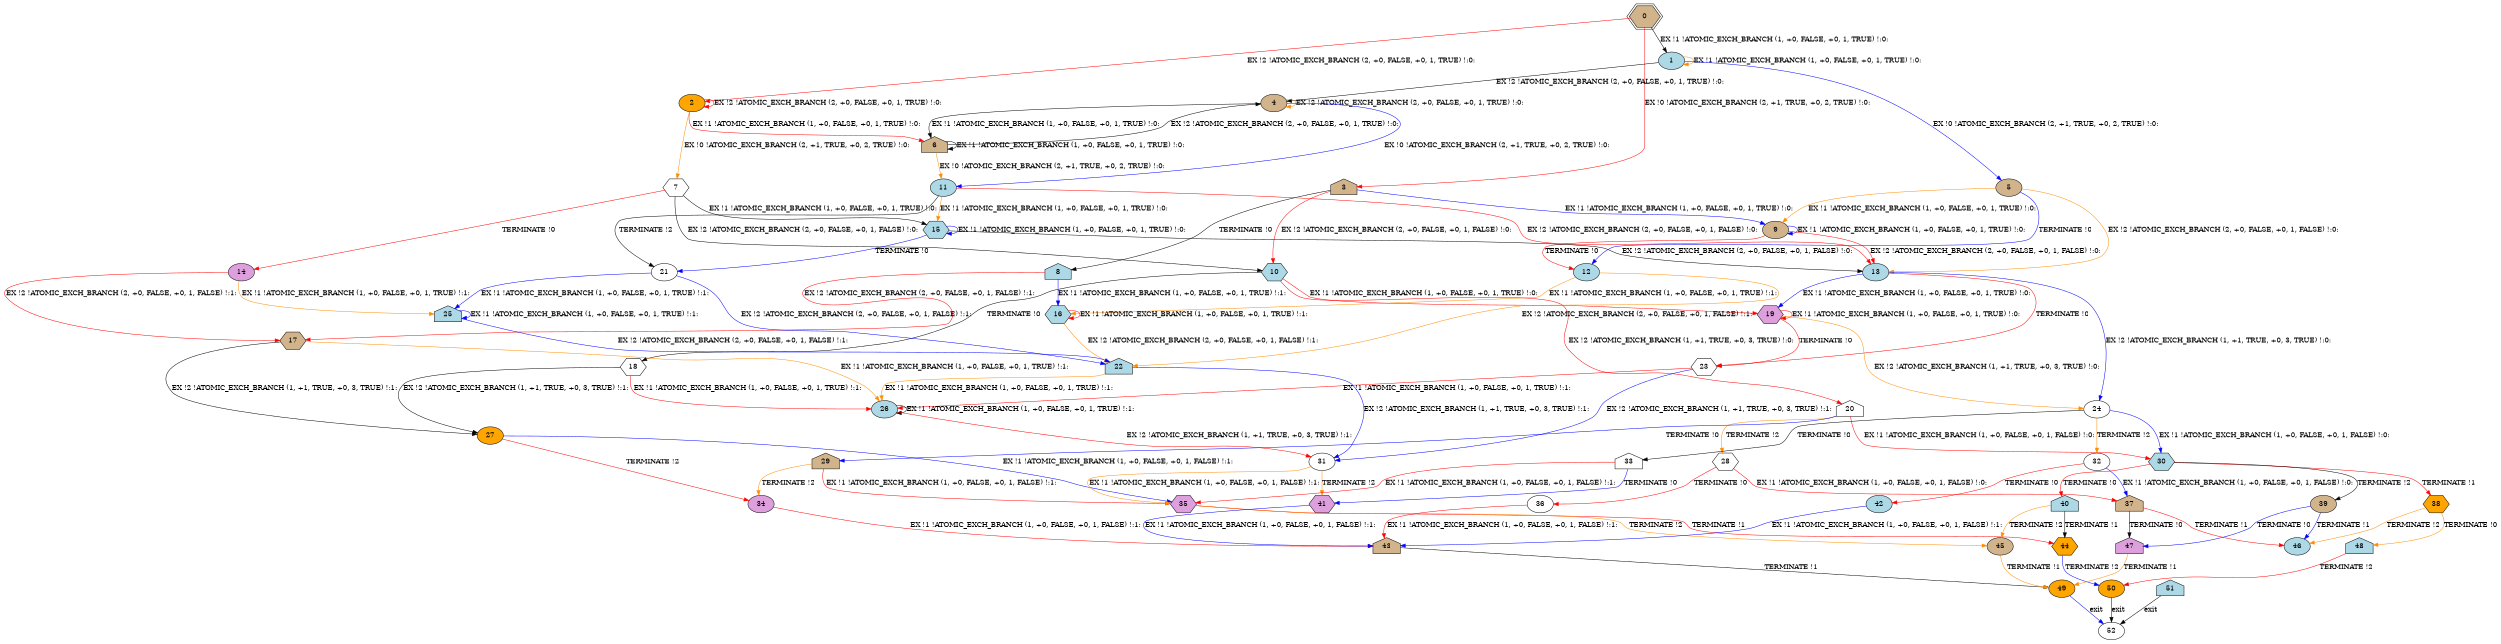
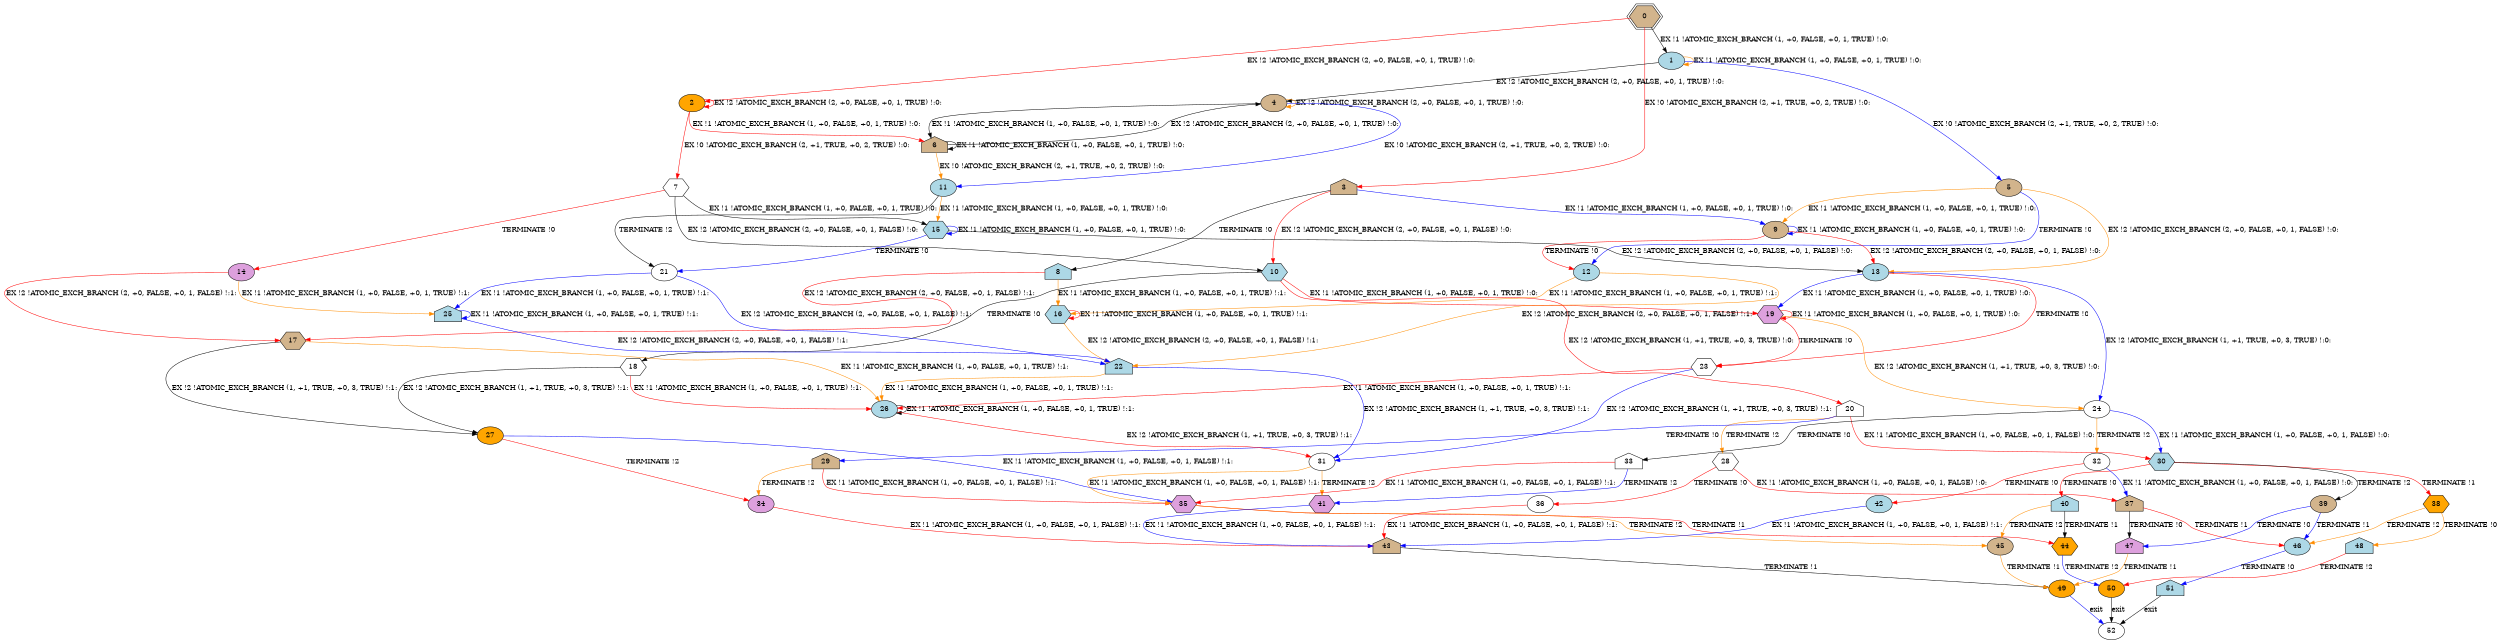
edge "2" -> "7": color darkorange -> red
edge "11" -> "13": removed, label "EX !2 !ATOMIC_EXCH_BRANCH (2, +0, FALSE, +0, 1, FALSE) !:0:"
edge "8" -> "16": color blue -> darkorange
edge "33" -> "41": label "TERMINATE !0" -> "TERMINATE !2"
edge "46" -> "51": added, label "TERMINATE !0"
